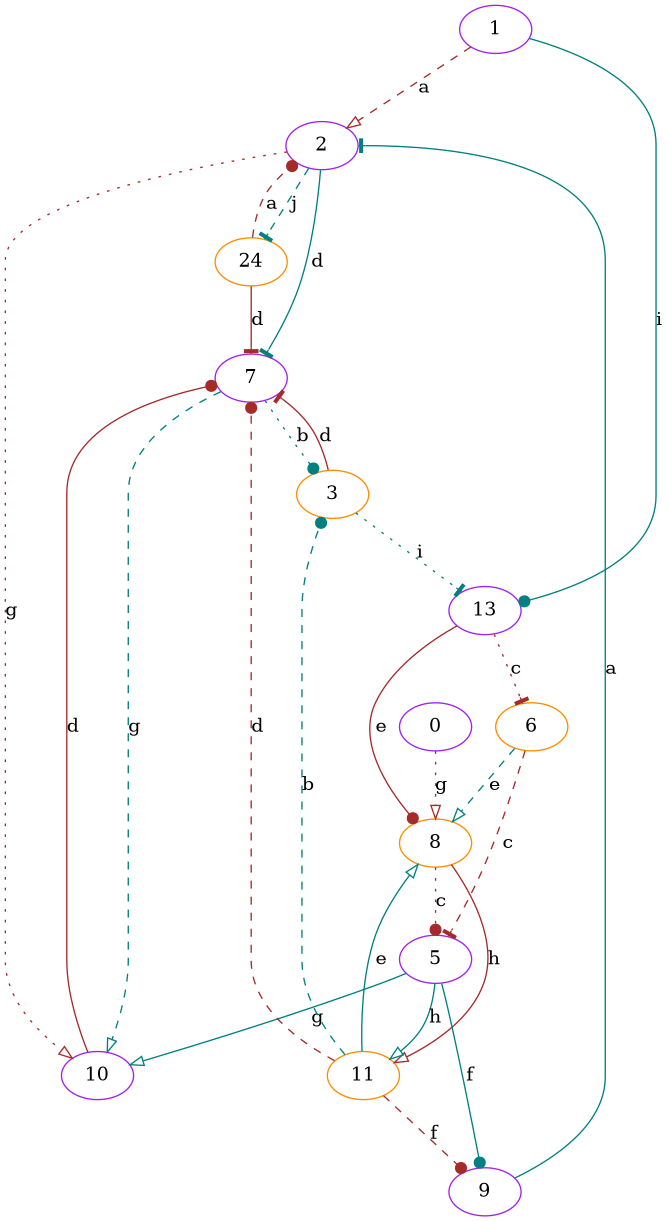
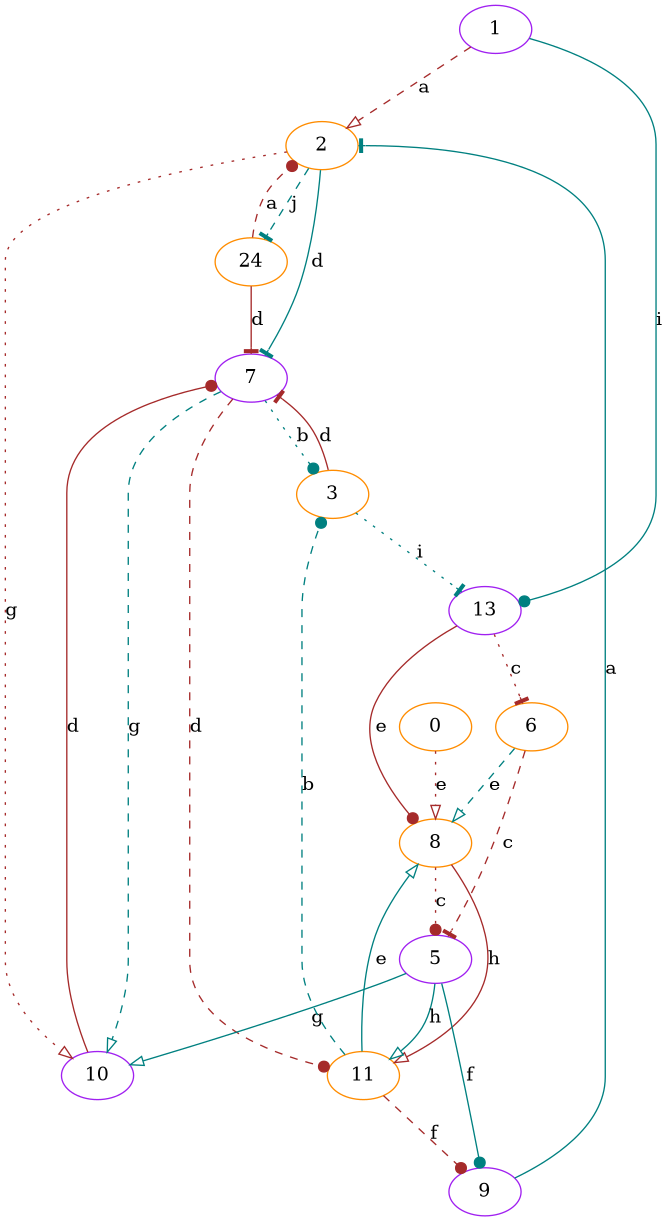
node "2": color purple -> darkorange
node "0": color purple -> darkorange
edge "11" -> "7": reversed
edge "0" -> "8": label "g" -> "e"
